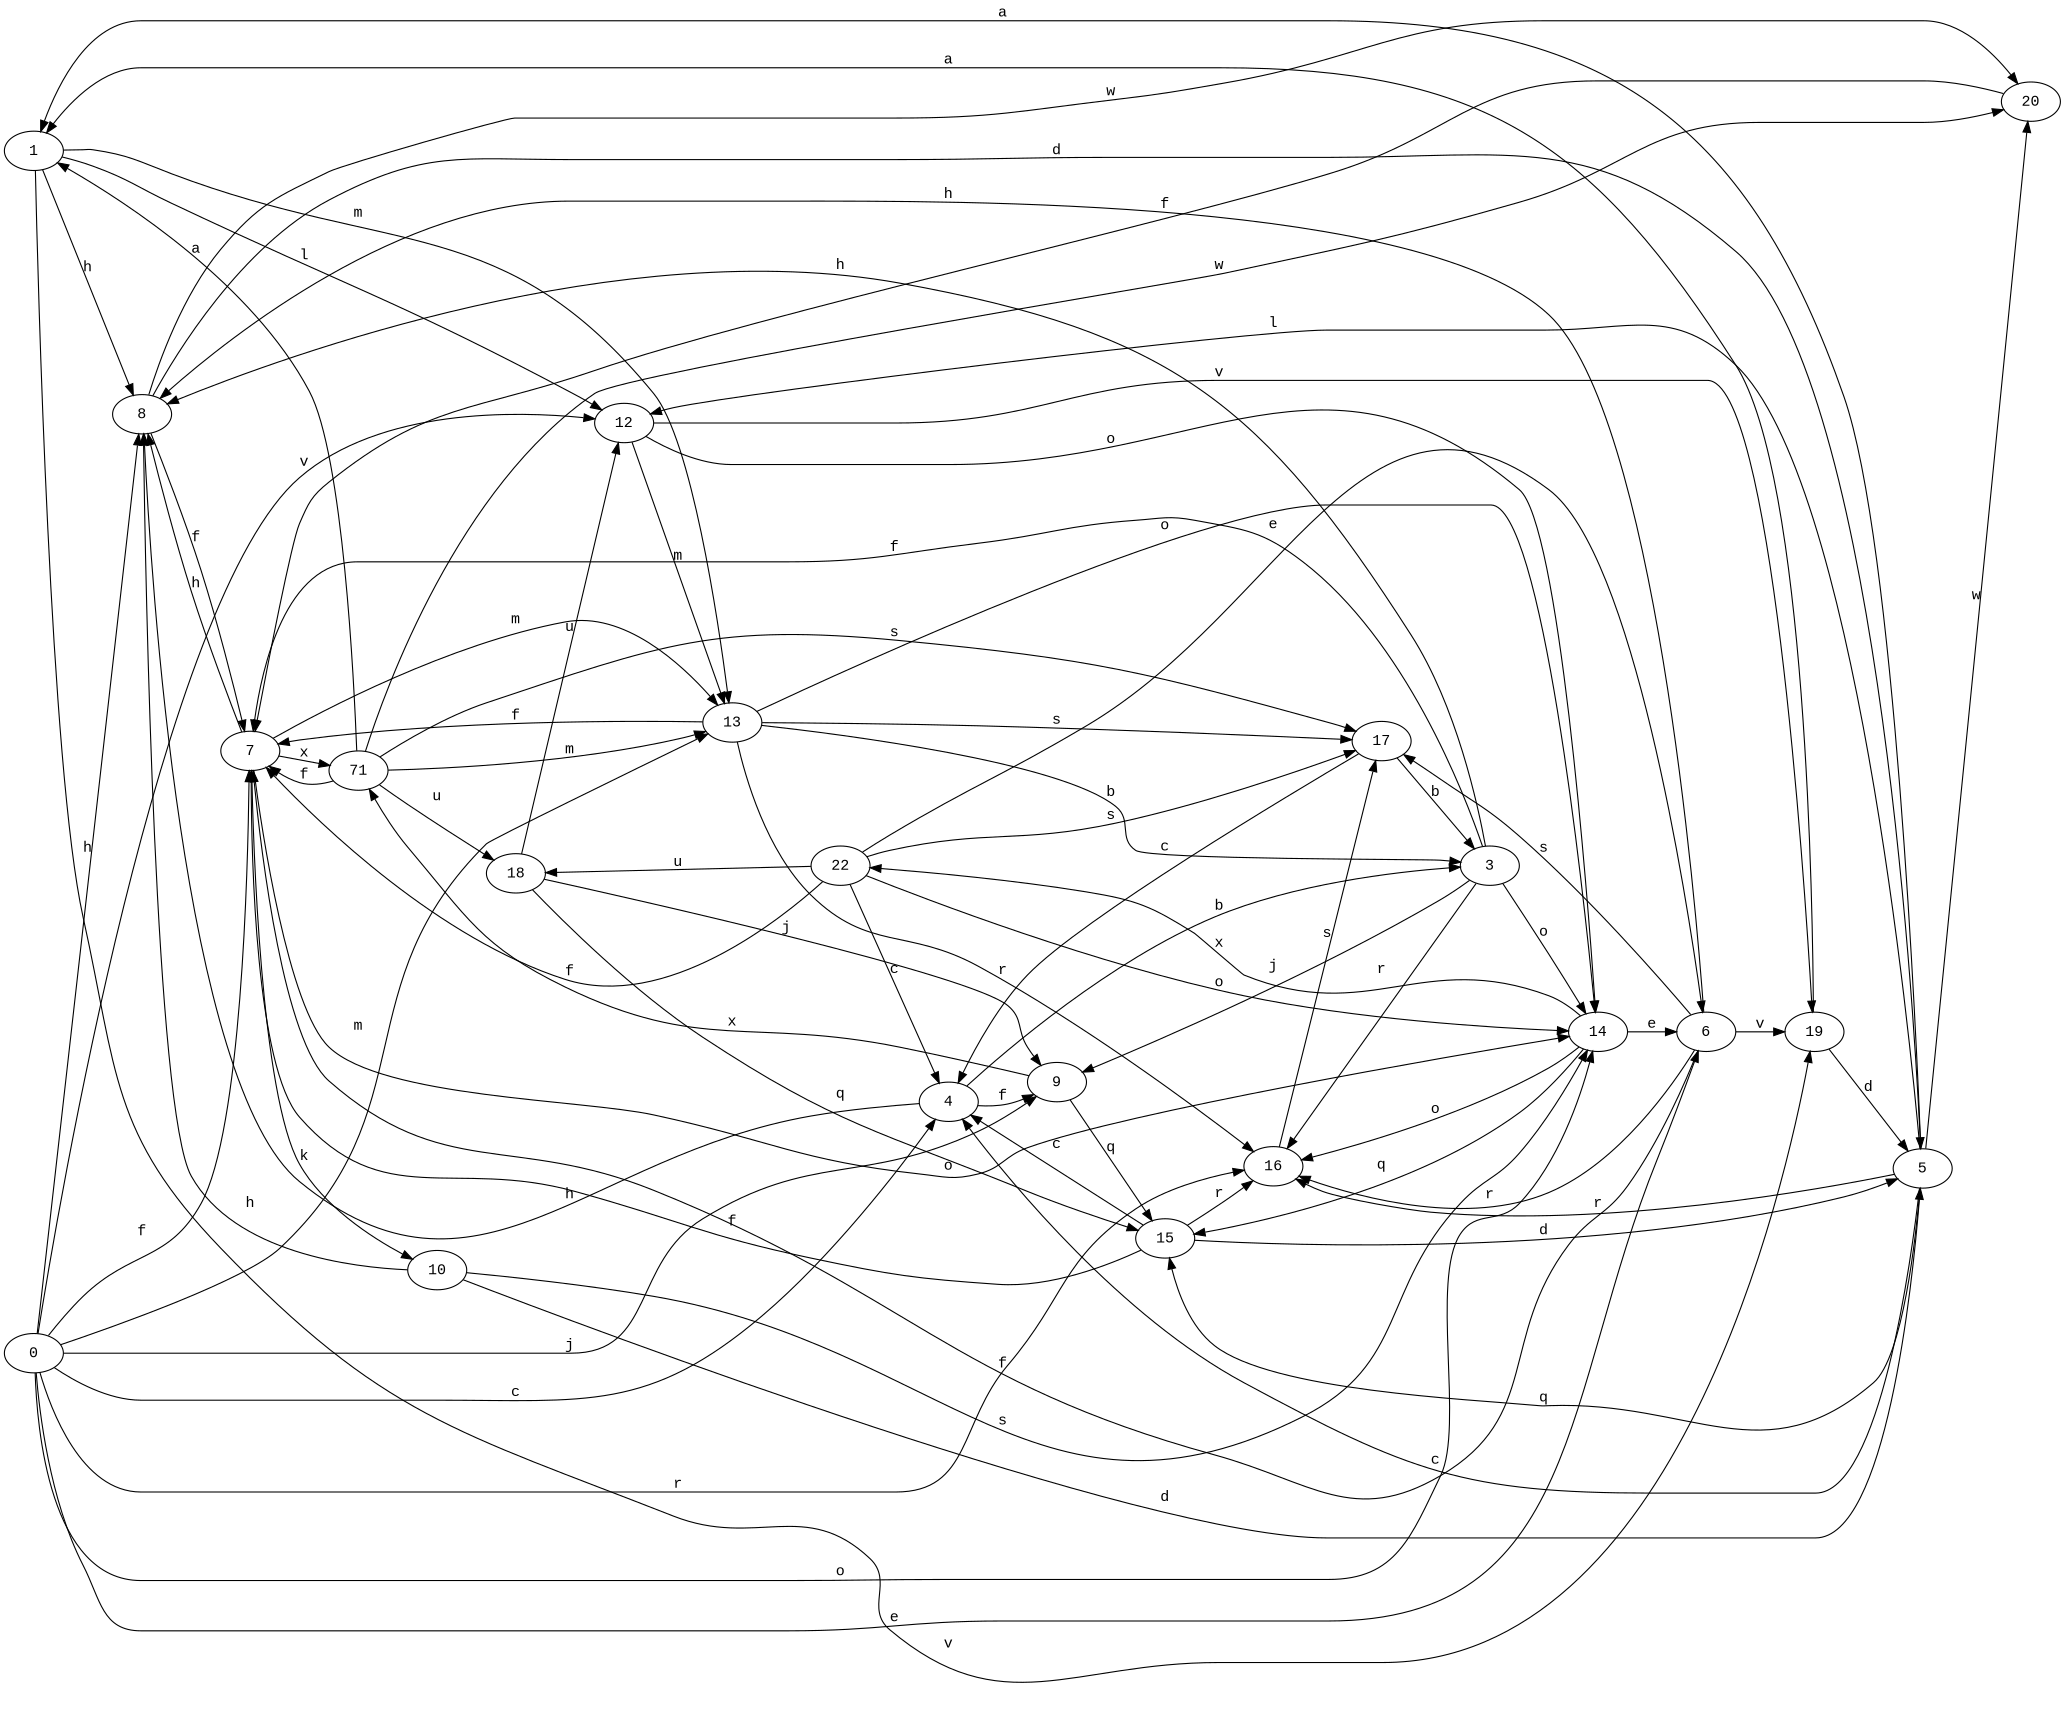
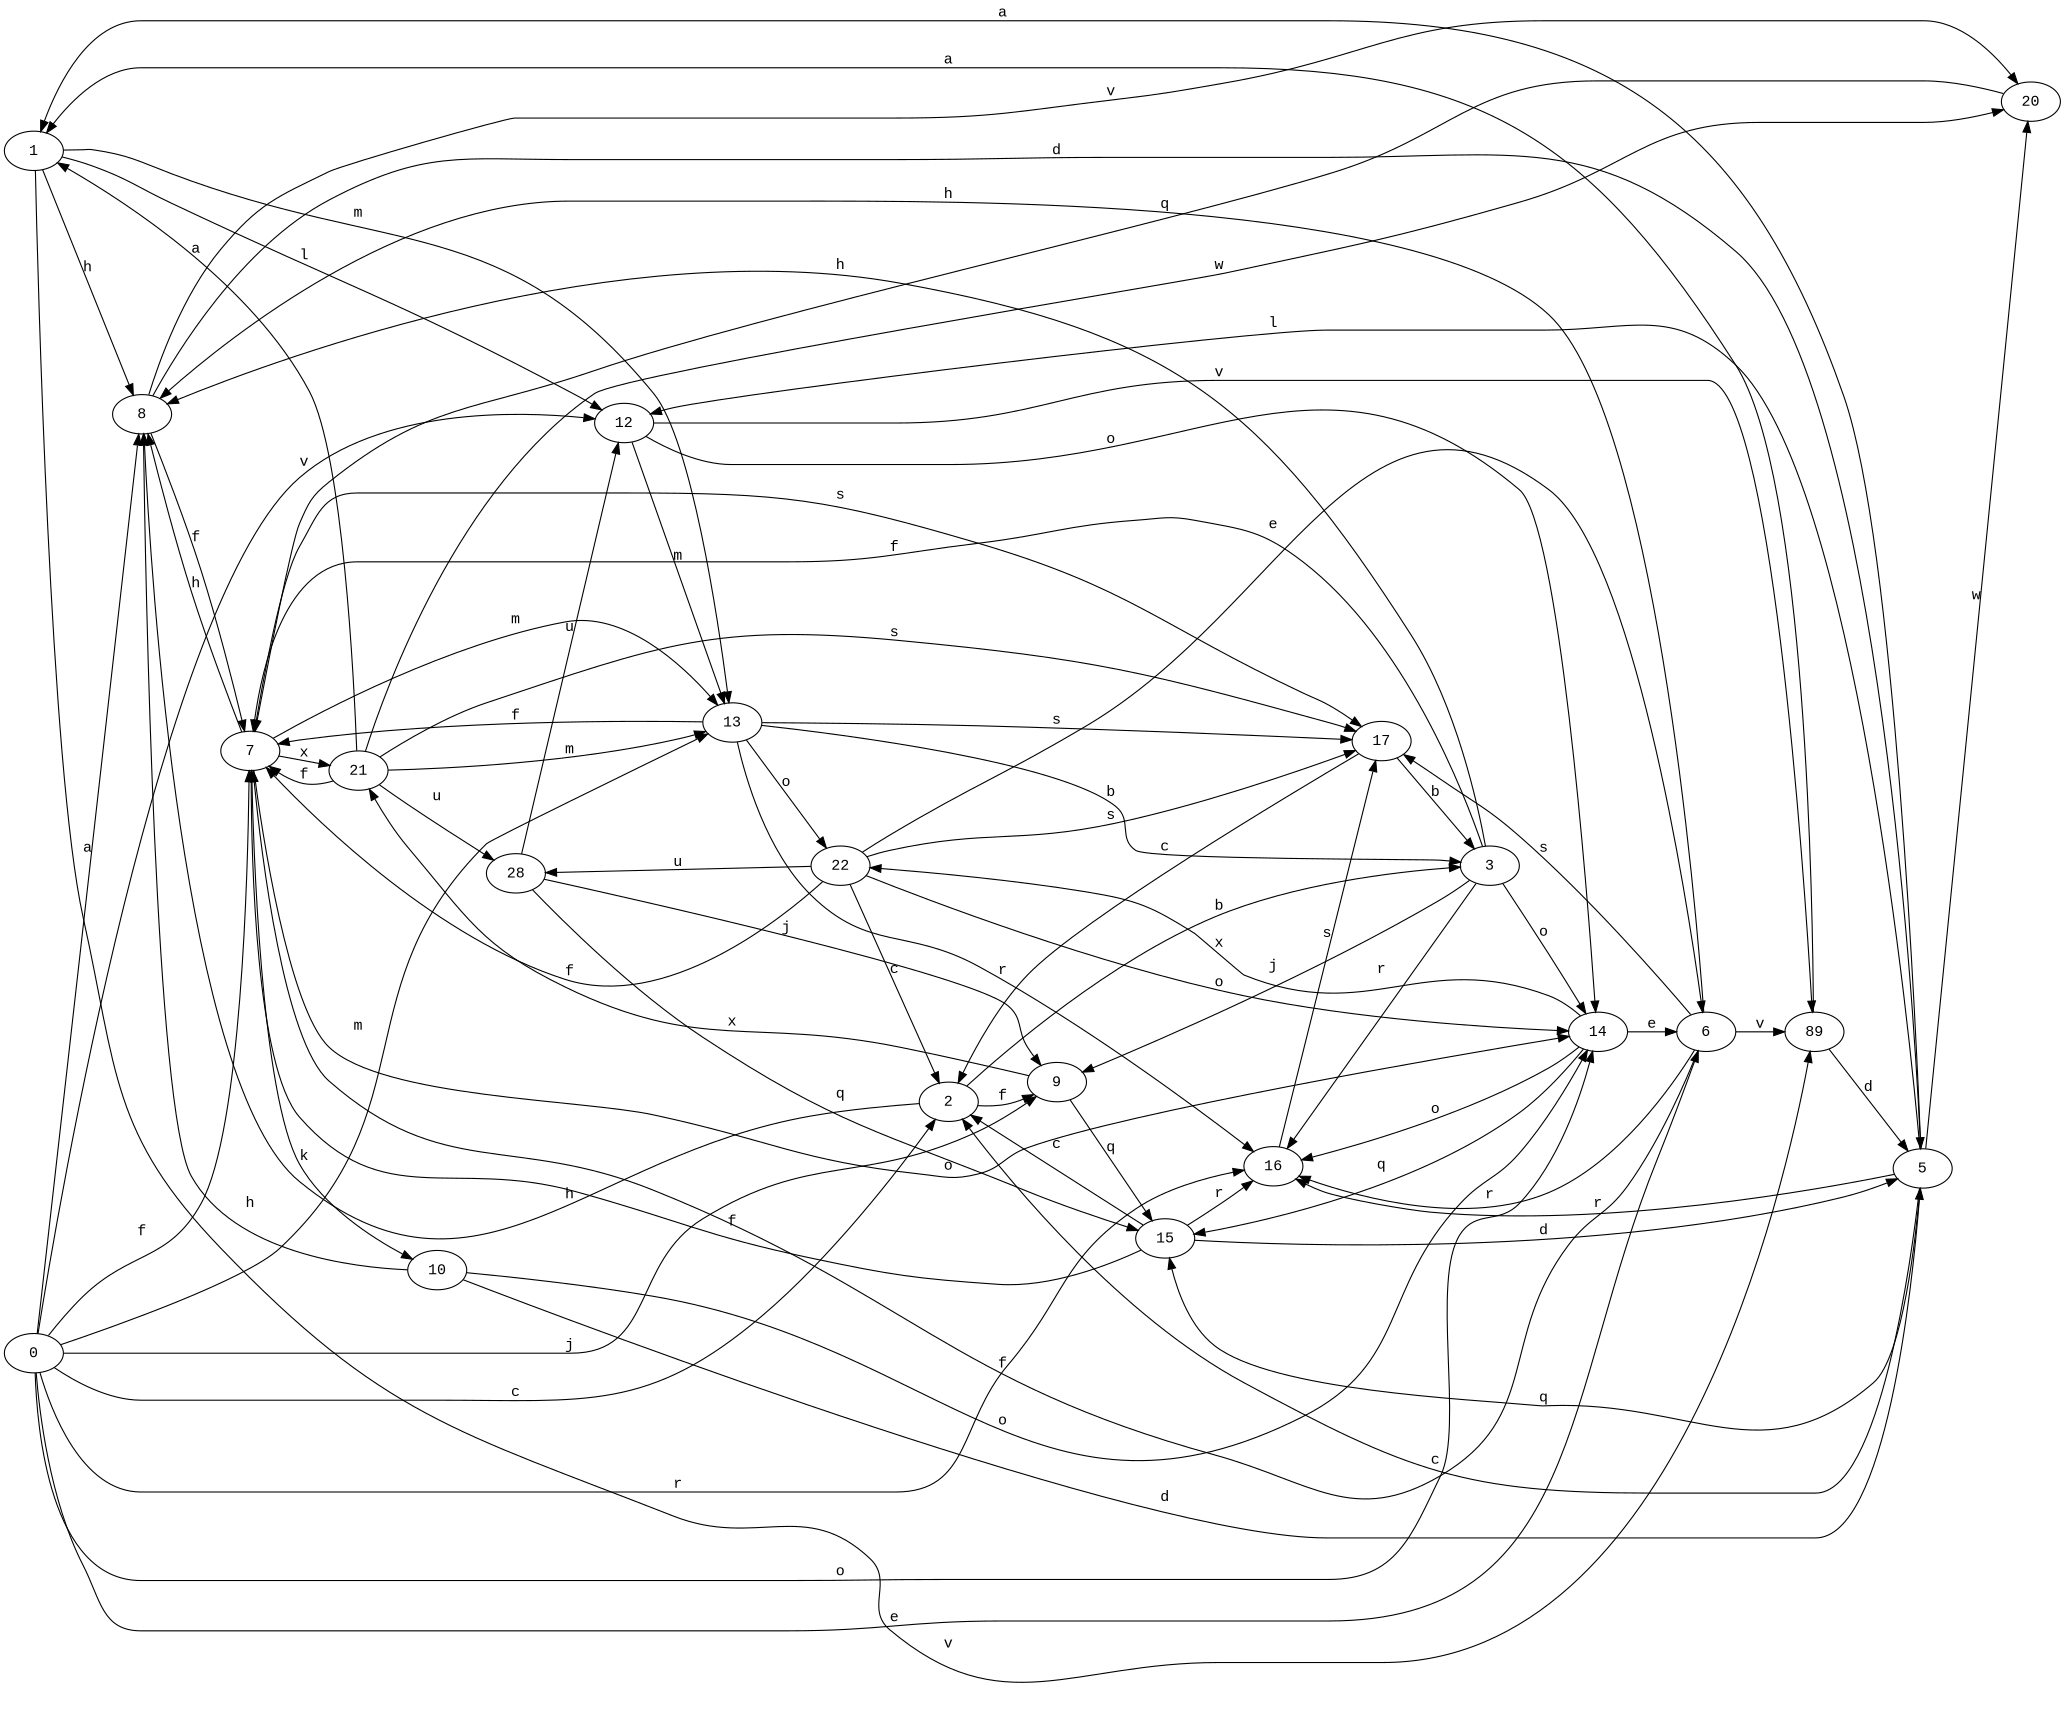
edge "8" -> "20": label "w" -> "v"
edge "20" -> "7": label "f" -> "q"
edge "7" -> "17": added, label "s"
edge "13" -> "14": now "13" -> "22"
node "71": label "71" -> "21"
edge "0" -> "8": label "h" -> "a"
node "18": label "18" -> "28"
node "19": label "19" -> "89"
node "4": label "4" -> "2"
edge "10" -> "14": label "s" -> "o"
